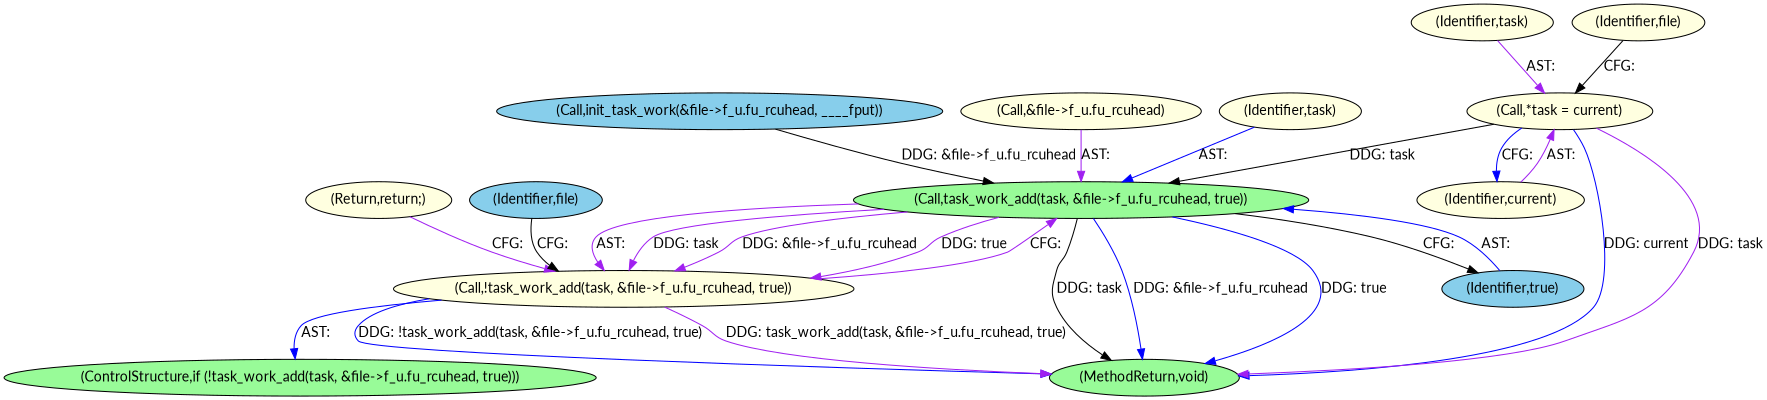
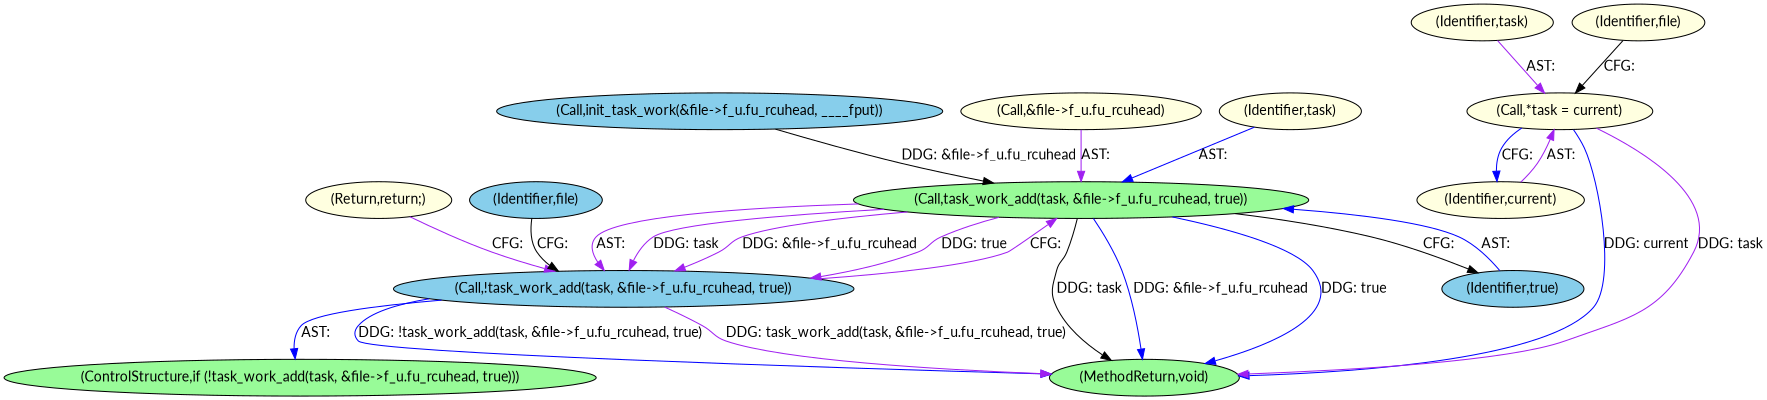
edge "(Call,*task = current)" -> "(Call,task_work_add(task, &file->f_u.fu_rcuhead, true))": removed, label "DDG: task"
node "(Call,!task_work_add(task, &file->f_u.fu_rcuhead, true))": fillcolor lightyellow -> skyblue
